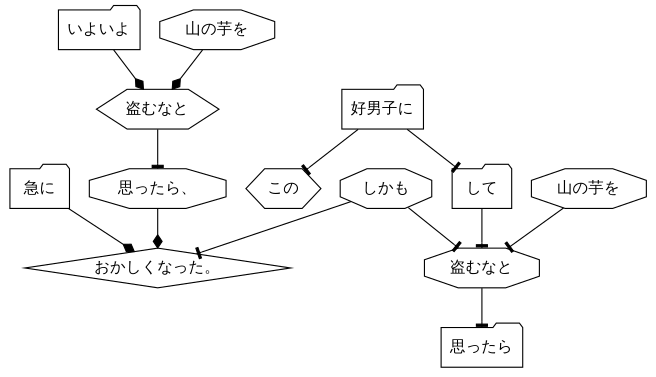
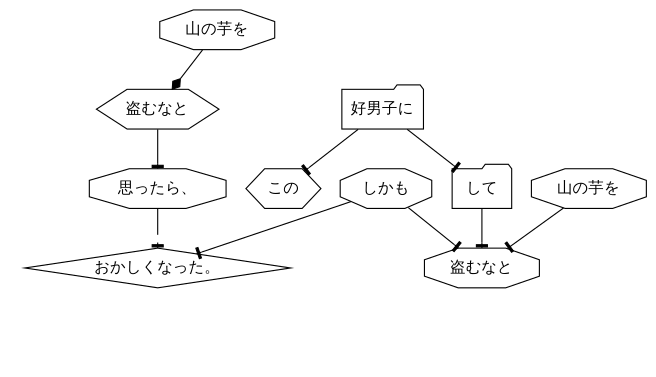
node "いよいよ": removed
node "急に": removed
edge "思ったら、" -> "おかしくなった。": arrowhead diamond -> tee
node "思ったら": removed
